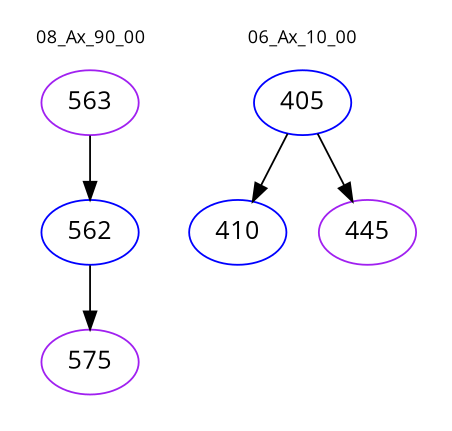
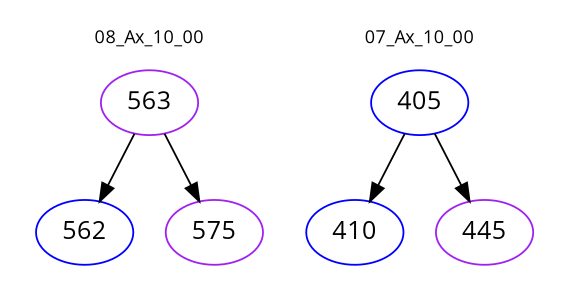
cluster "08_Ax_90_00": label "08_Ax_90_00" -> "08_Ax_10_00"
cluster "06_Ax_10_00": label "06_Ax_10_00" -> "07_Ax_10_00"
edge "562" -> "575": now "563" -> "575"
